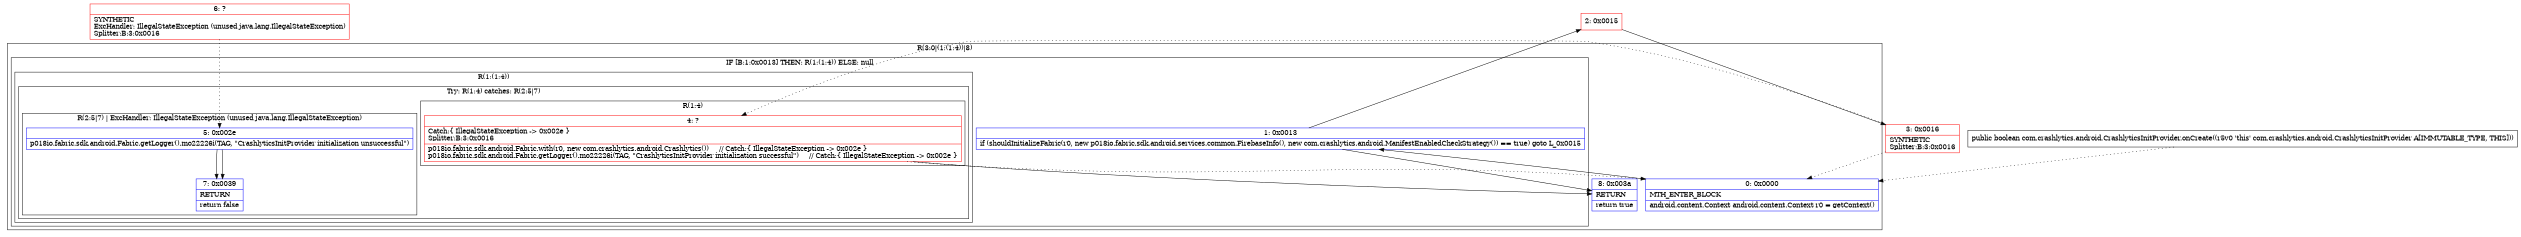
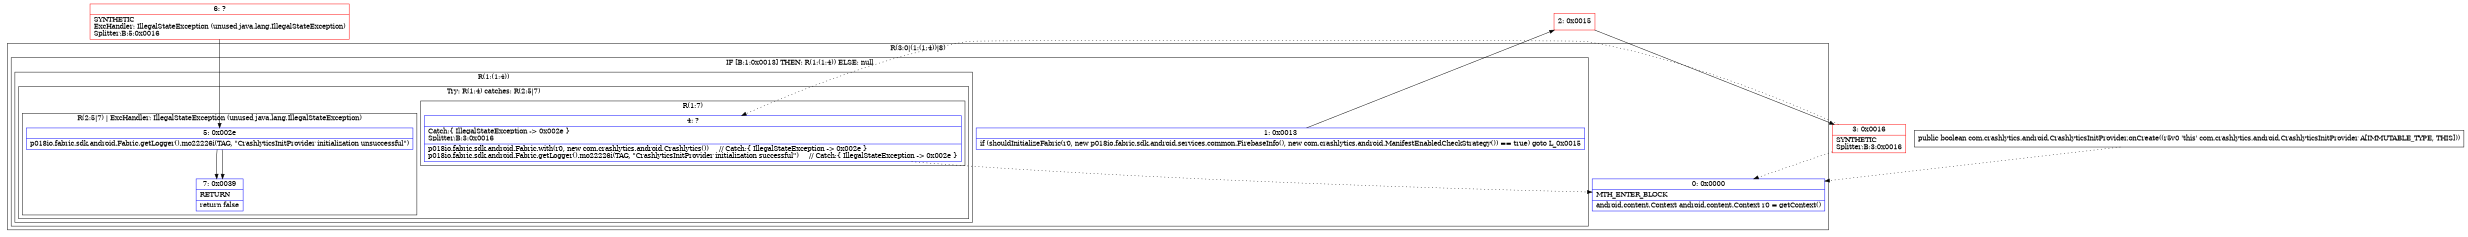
node "6: ?": text "Splitter:B:3:0x0016" -> "Splitter:B:5:0x0016"
edge "6: ?" -> "5: 0x002e": style dotted -> solid
cluster "R(1:4)": label "R(1:4)" -> "R(1:7)"
node "4: ?": color red -> blue
edge "0: 0x0000" -> "1: 0x0013": removed
node "8: 0x003a": removed
